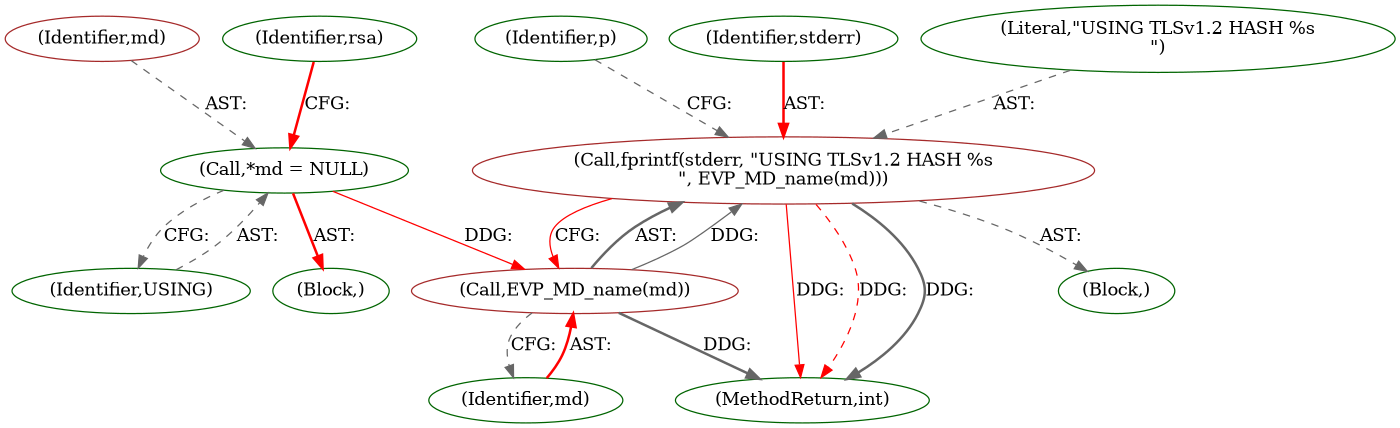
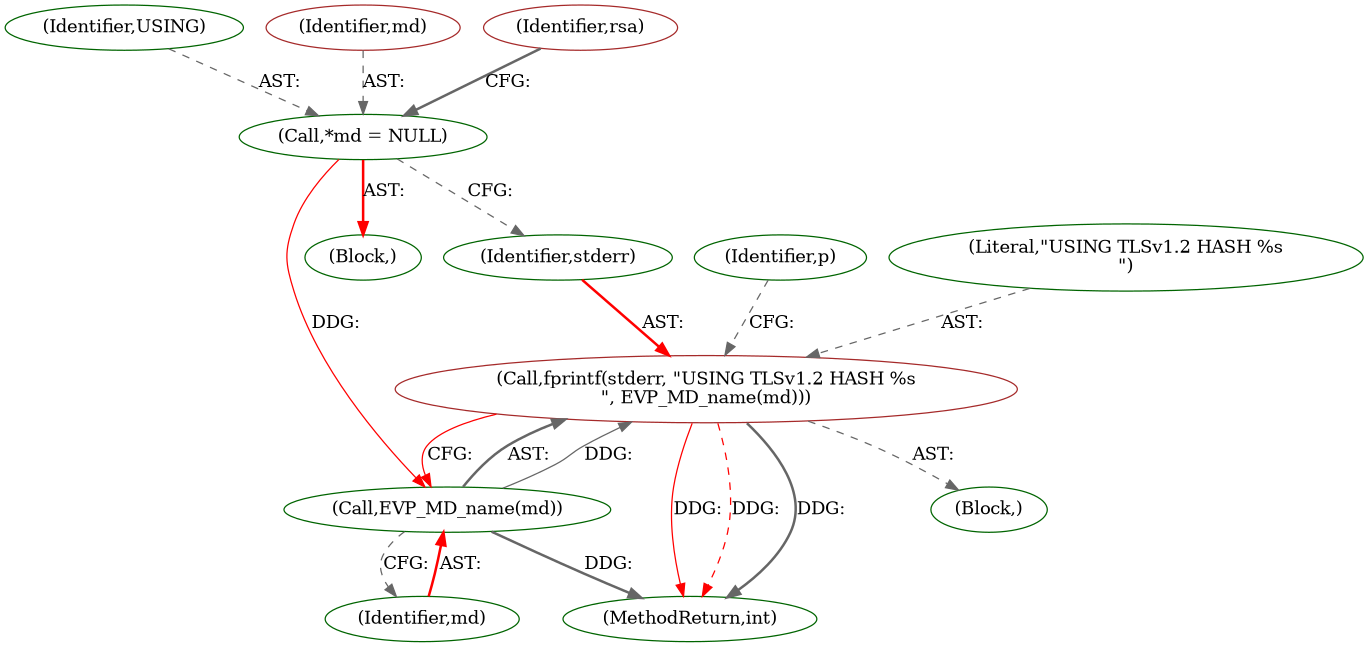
node "(Identifier,rsa)": color darkgreen -> brown
edge "(Identifier,rsa)" -> "(Call,*md = NULL)": color red -> gray40
edge "(Call,*md = NULL)" -> "(Identifier,USING)": now "(Call,*md = NULL)" -> "(Identifier,stderr)"
node "(Call,EVP_MD_name(md))": color brown -> darkgreen
